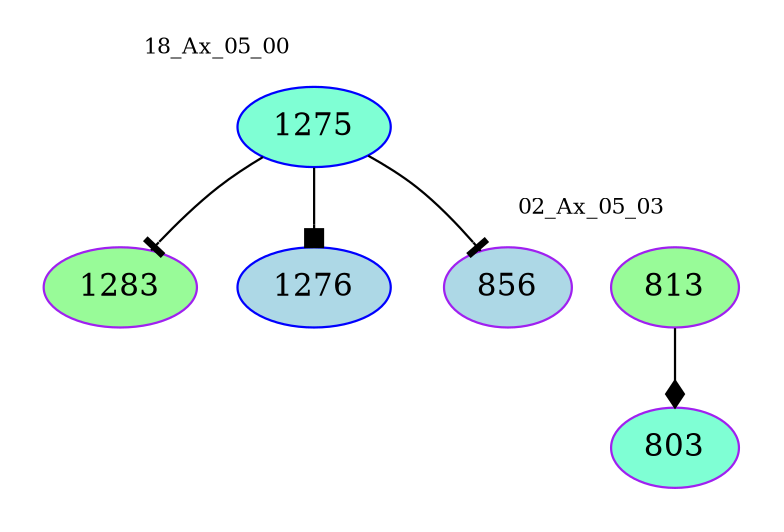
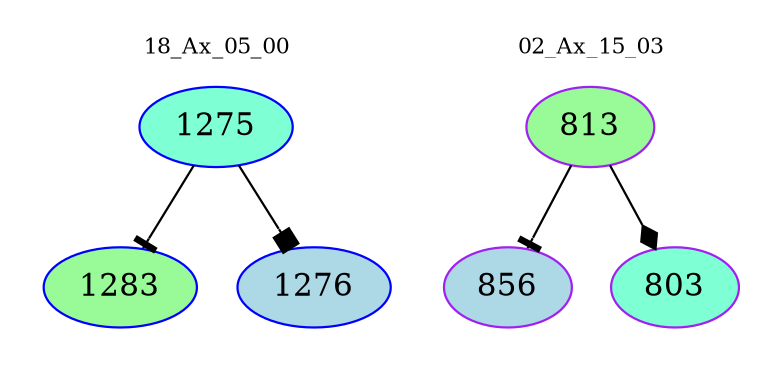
edge "1275" -> "856": now "813" -> "856"
cluster "02_Ax_05_03": label "02_Ax_05_03" -> "02_Ax_15_03"
node "1283": color purple -> blue
